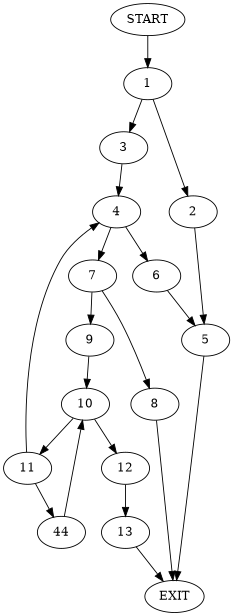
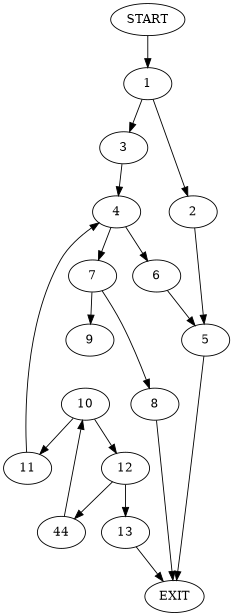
edge "9" -> "10": removed
edge "11" -> "44": now "12" -> "44"
